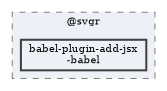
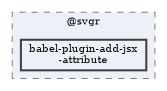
node "babel-plugin-add-jsx -babel": label "babel-plugin-add-jsx -babel" -> "babel-plugin-add-jsx -attribute"
